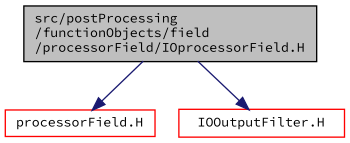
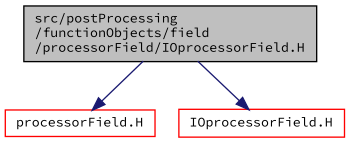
node "IOOutputFilter.H": label "IOOutputFilter.H" -> "IOprocessorField.H"
